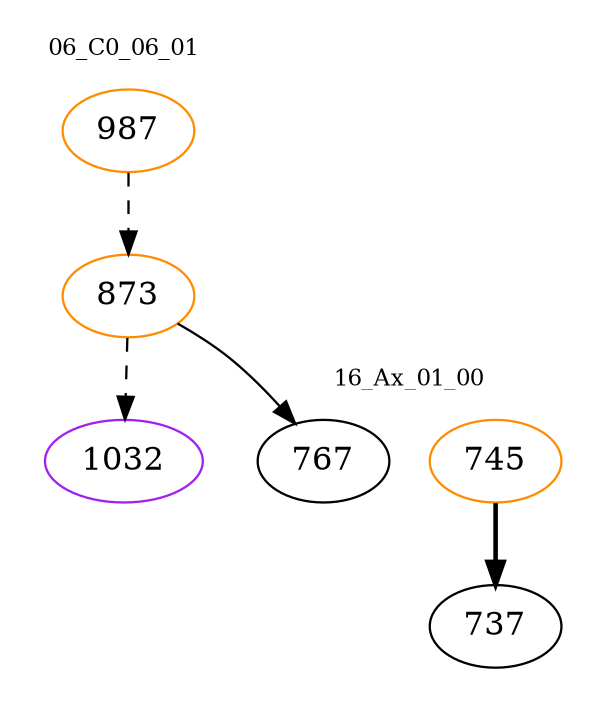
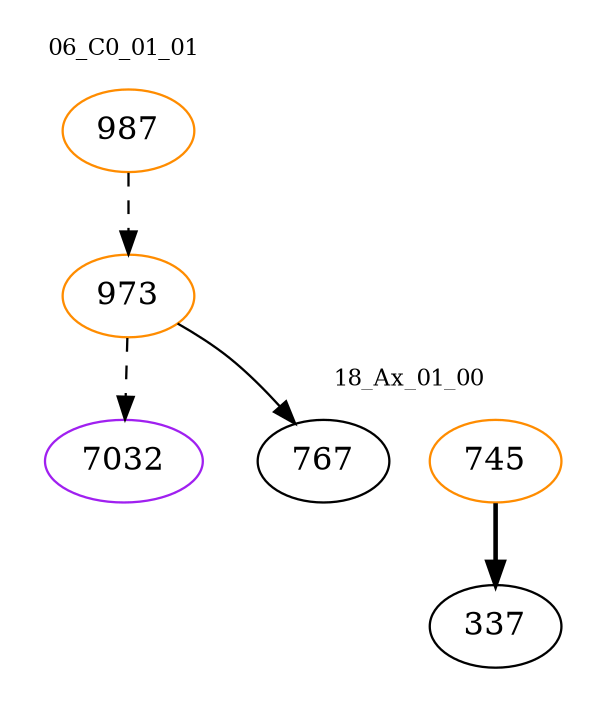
cluster "06_C0_06_01": label "06_C0_06_01" -> "06_C0_01_01"
node "873": label "873" -> "973"
cluster "16_Ax_01_00": label "16_Ax_01_00" -> "18_Ax_01_00"
node "1032": label "1032" -> "7032"
node "737": label "737" -> "337"
